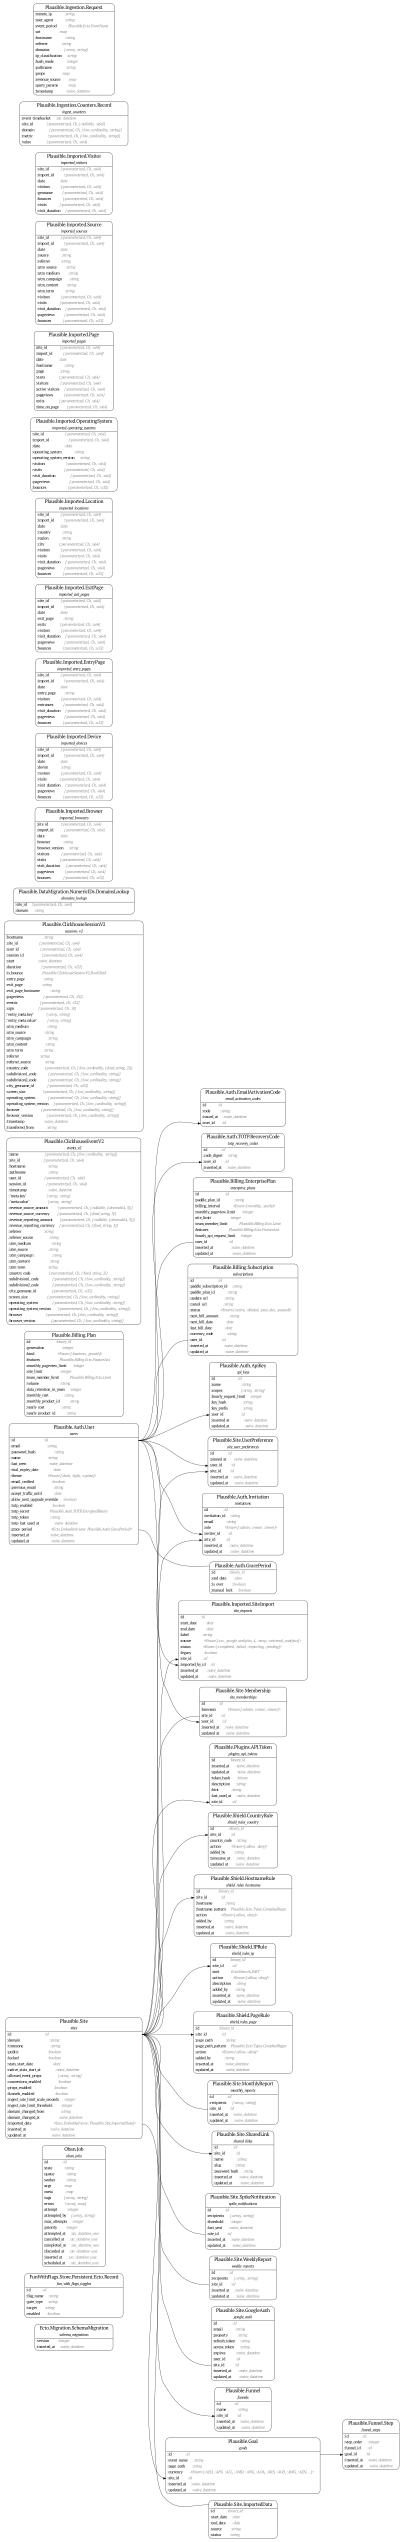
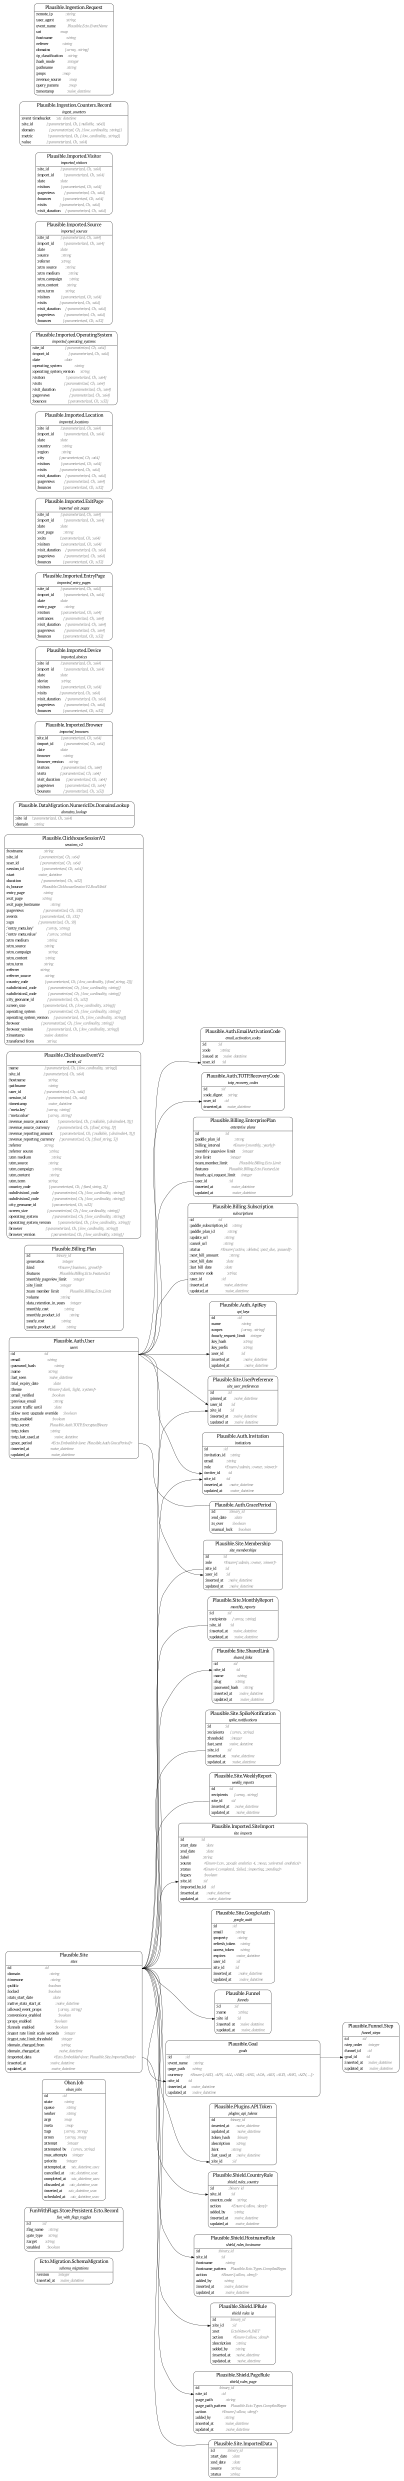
node "Plausible.Ingestion.Request": text ":event_period" -> ":event_name"
node "Plausible.Imported.Visitor": text ":geoname" -> ":pageviews"
node "Plausible.Imported.Page": removed
edge "Plausible.Auth.User" -> "Plausible.Imported.SiteImport": removed
node "Plausible.Site.Membership": text ":browsers" -> ":role"
node "Plausible.Shield.CountryRule": text ":timezone_at" -> ":inserted_at"
